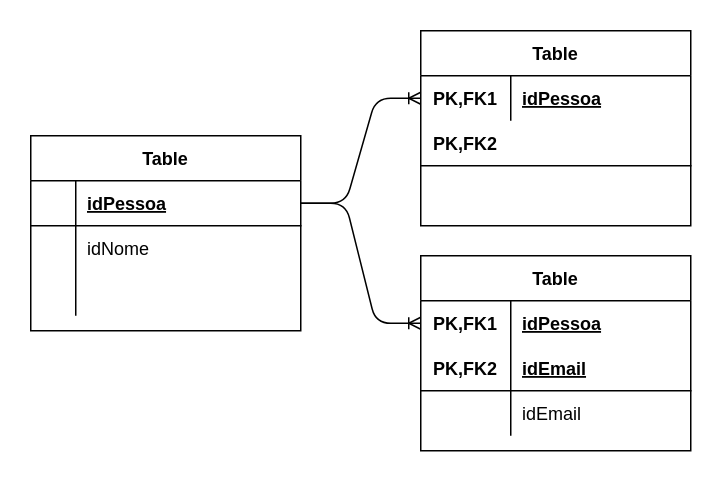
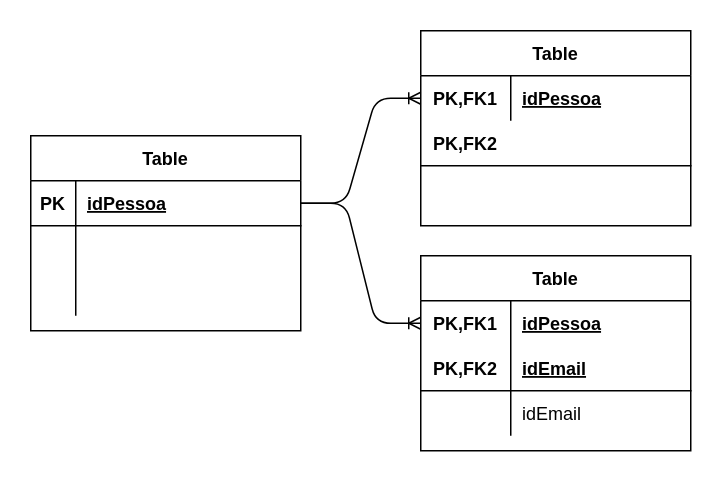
node "PK": added
node "idNome": removed
